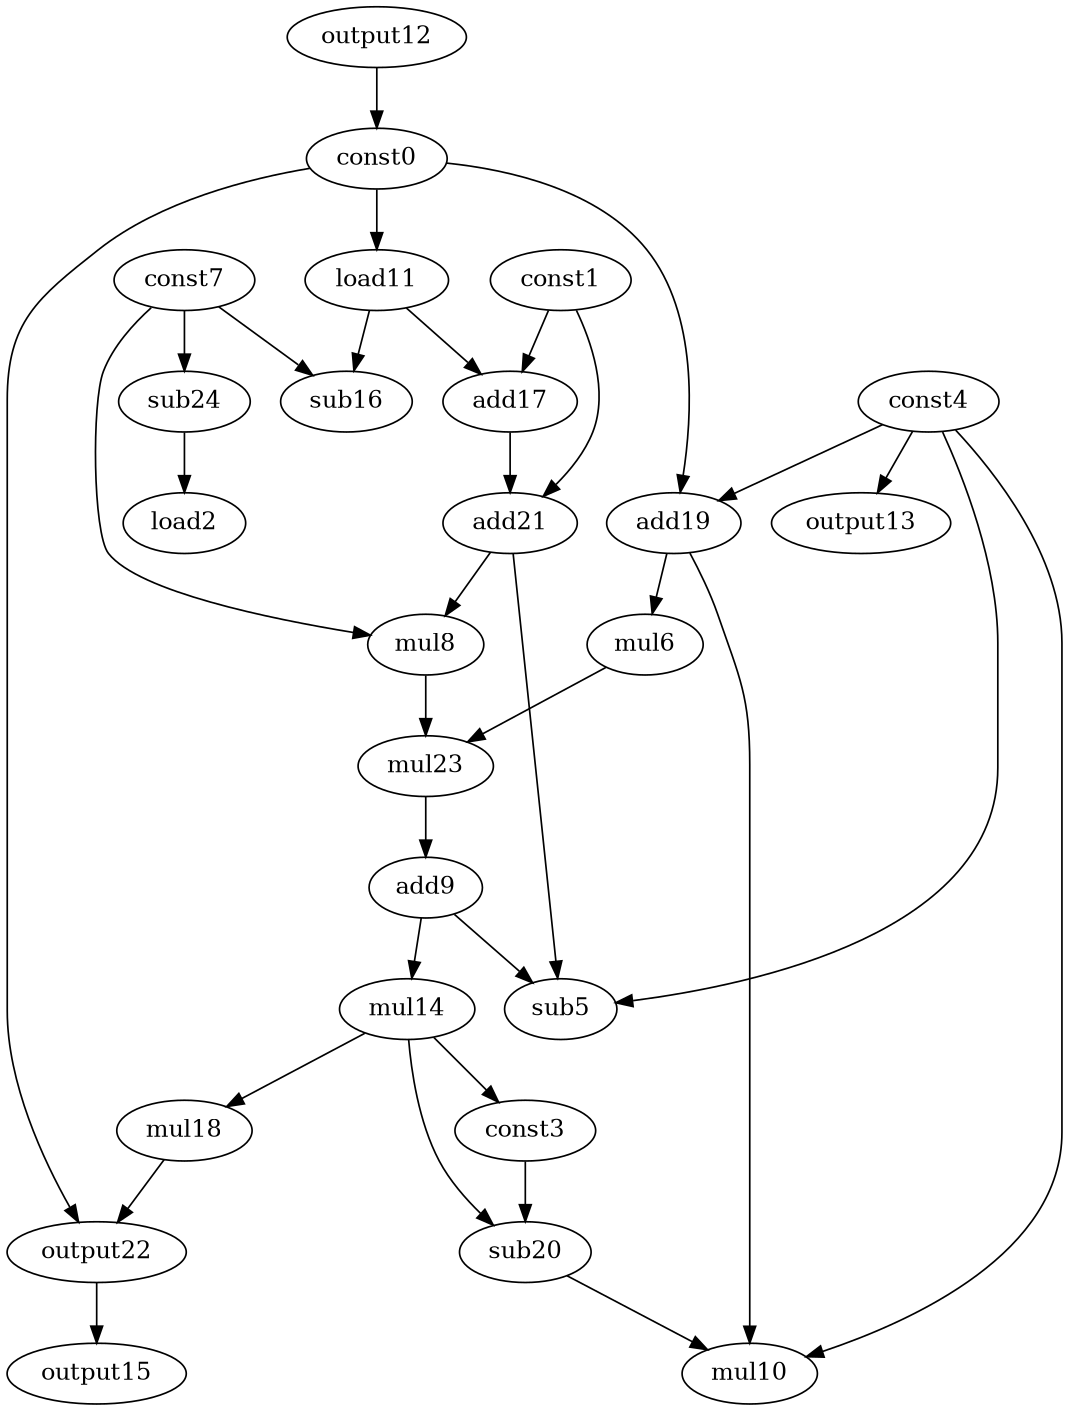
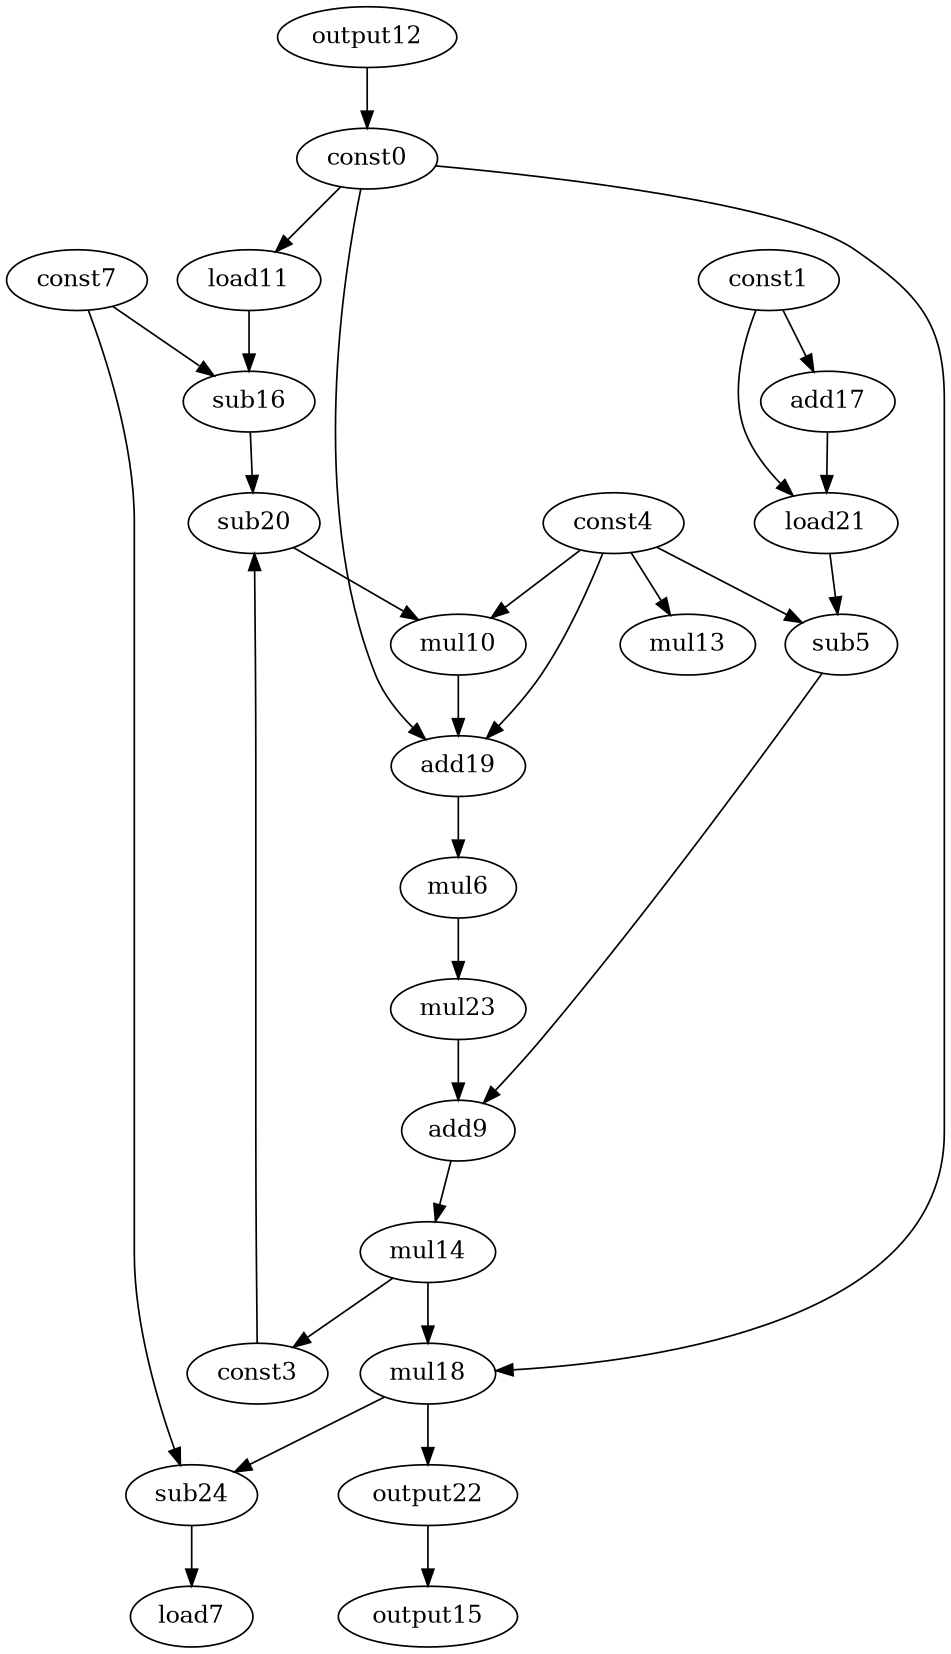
edge "load11" -> "add17": removed
node "load2": label "load2" -> "load7"
node "add21": label "add21" -> "load21"
node "output13": label "output13" -> "mul13"
edge "const0" -> "output22": now "const0" -> "mul18"
node "mul8": removed
edge "add19" -> "mul10": reversed
edge "add9" -> "sub5": reversed
edge "mul14" -> "sub20": now "sub16" -> "sub20"
edge "mul18" -> "sub24": added
